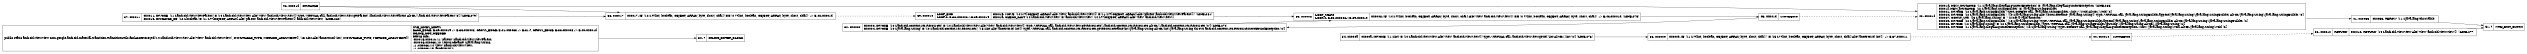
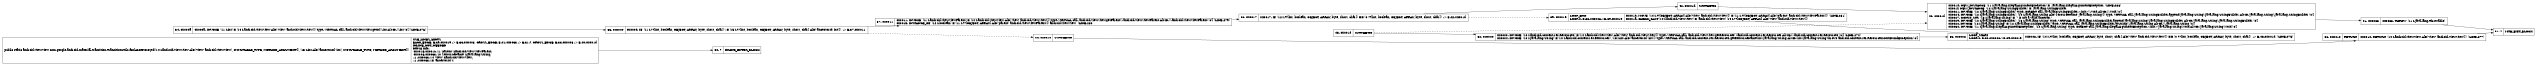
node "42: 0x001d": text "INSTANCE" -> "SYNTHETIC"
edge "42: 0x001d" -> "38: 0x0017": reversed
edge "33: 0x0008" -> "43: 0x001d": removed
edge "35: 0x000e" -> "37: 0x0011": added
edge "44: 0x0010" -> "36: 0x0010": style dashed -> solid
